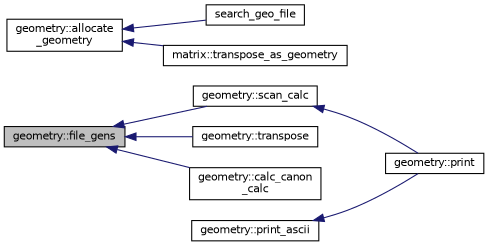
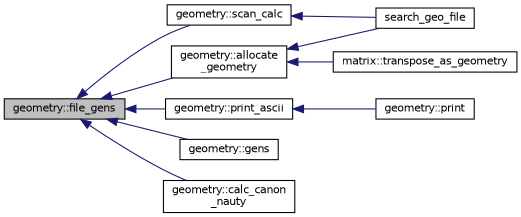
edge "geometry::allocate _geometry" -> "geometry::file_gens": added
edge "geometry::print_ascii" -> "geometry::file_gens": added
edge "geometry::print" -> "geometry::scan_calc": now "search_geo_file" -> "geometry::scan_calc"
node "geometry::transpose": label "geometry::transpose" -> "geometry::gens"
node "geometry::calc_canon _calc": label "geometry::calc_canon _calc" -> "geometry::calc_canon _nauty"
